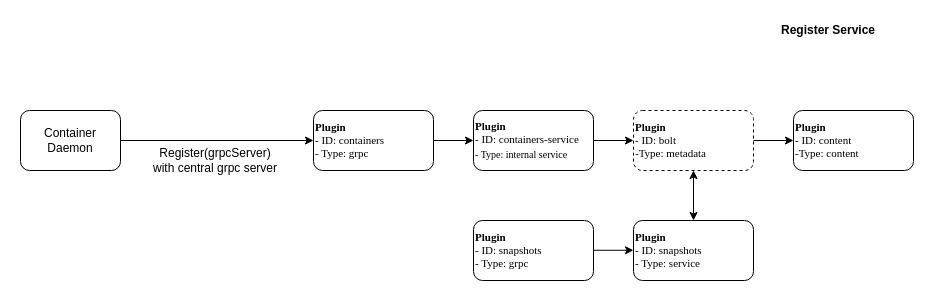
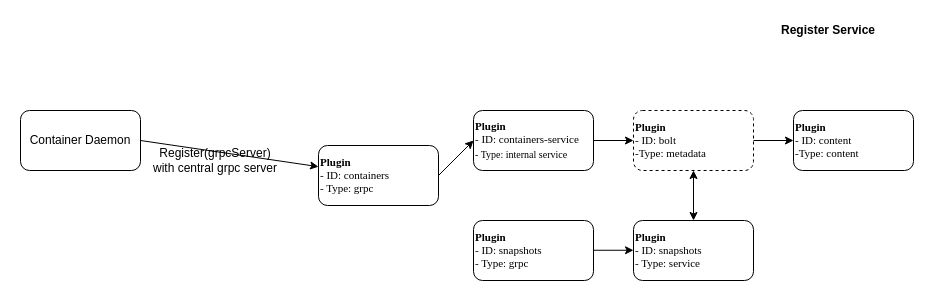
node "Container Daemon": size 100x60 -> 120x60
node "Plugin - ID: containers - Type: grpc": moved (374, 141) -> (379, 176)
